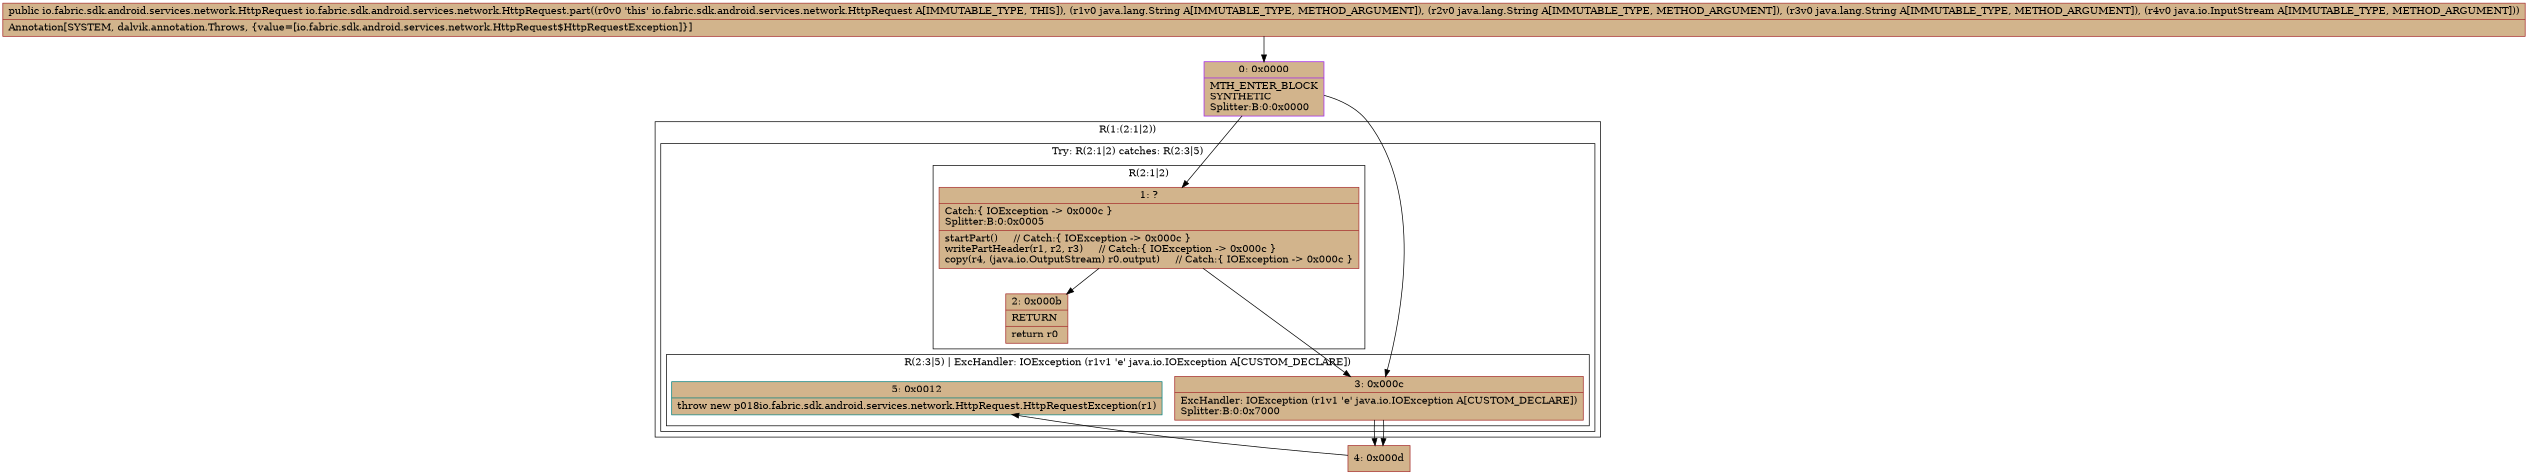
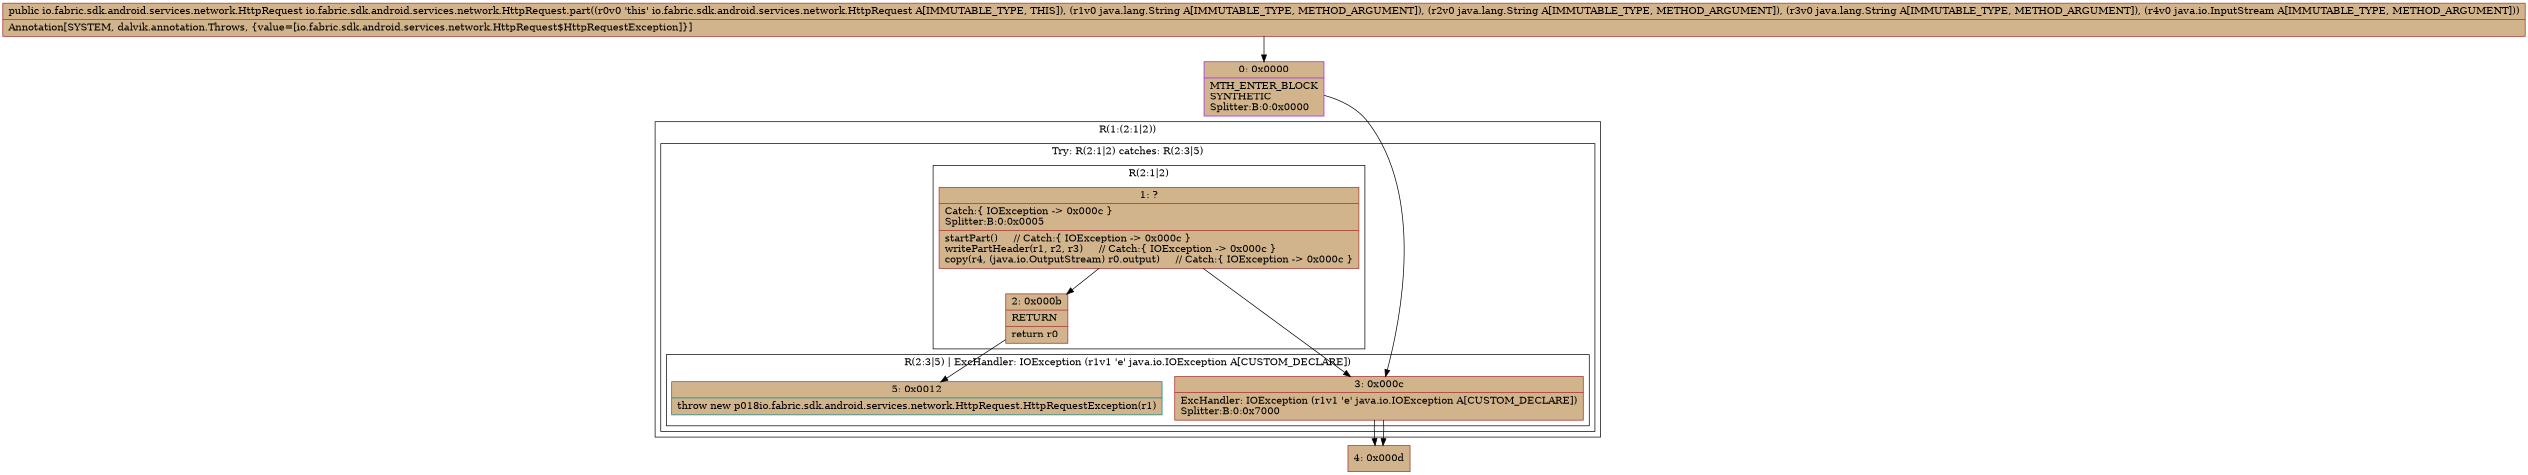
edge "0: 0x0000" -> "1: ?": removed
edge "4: 0x000d" -> "5: 0x0012": now "2: 0x000b" -> "5: 0x0012"
